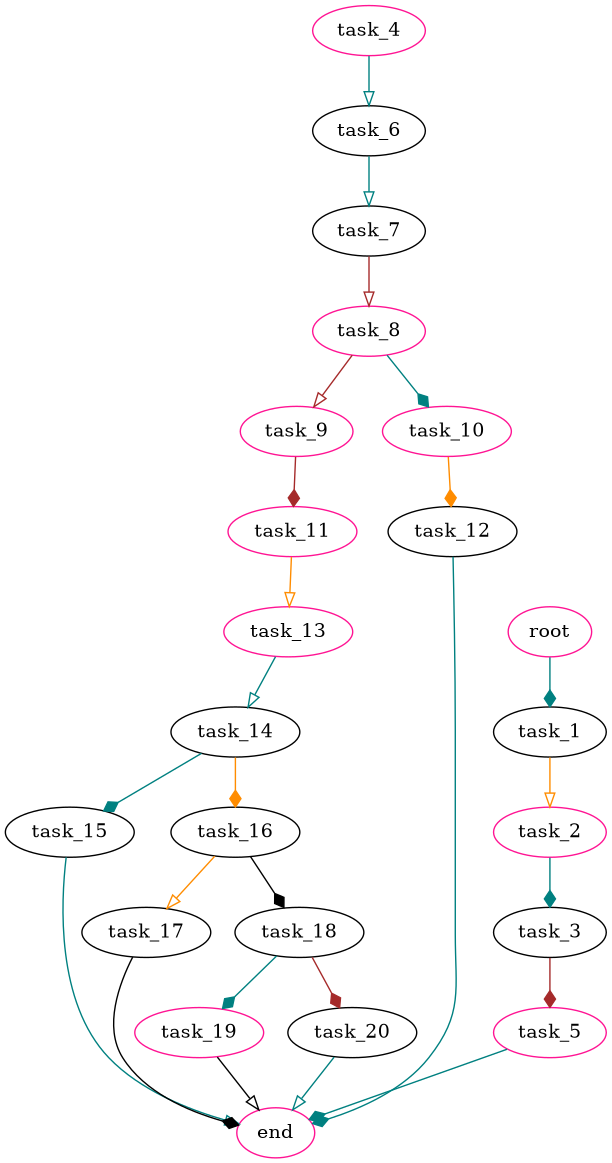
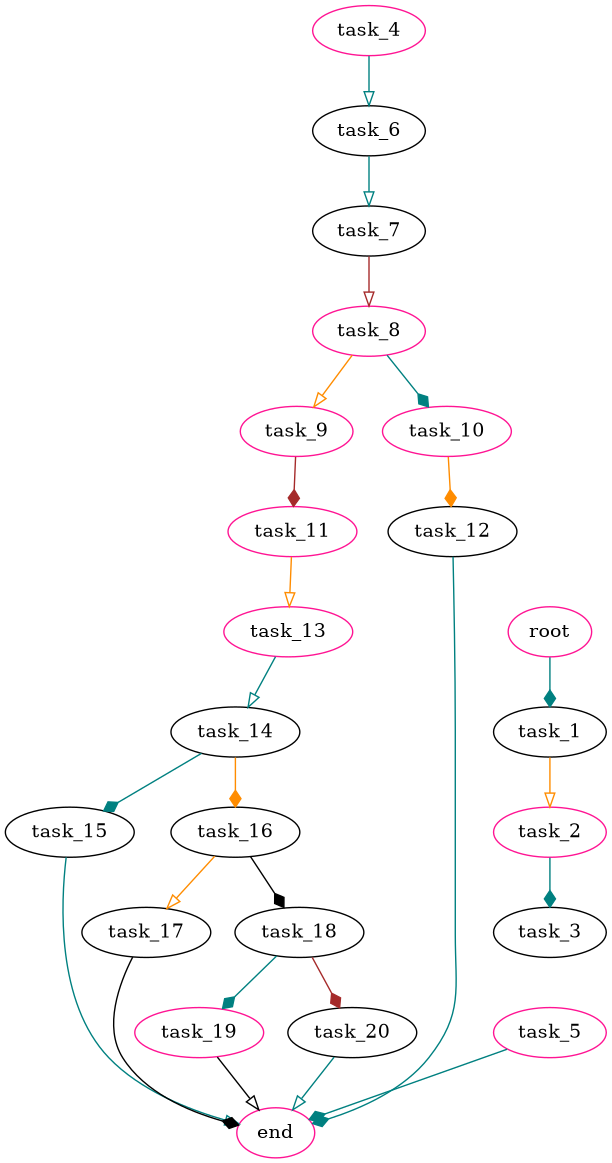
edge "task_8" -> "task_9": color brown -> darkorange
edge "task_3" -> "task_5": removed
